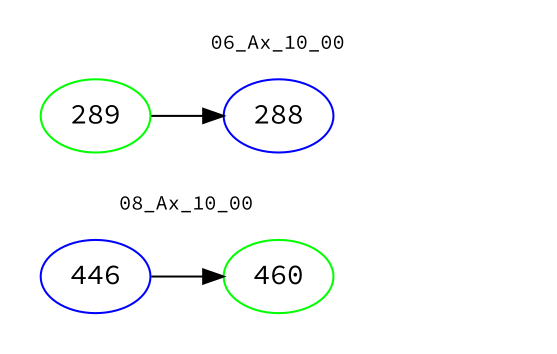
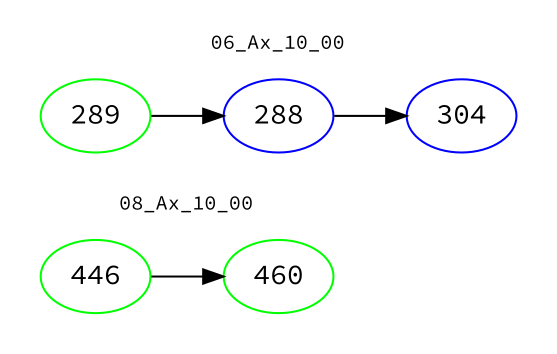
node "304": added
node "446": color blue -> green
